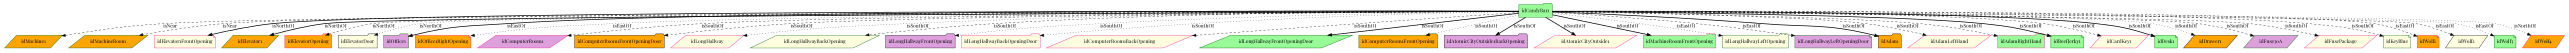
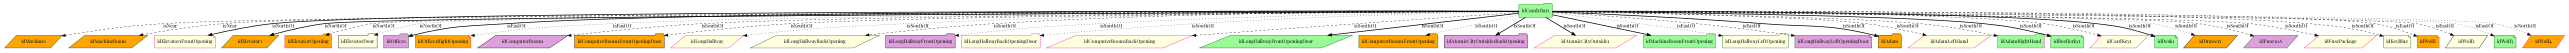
node "idComputerRoom1": color deeppink -> black
